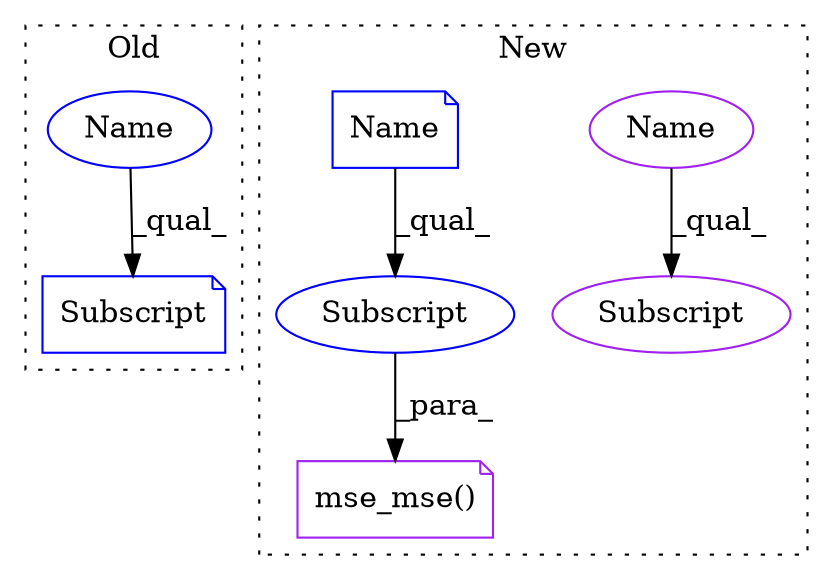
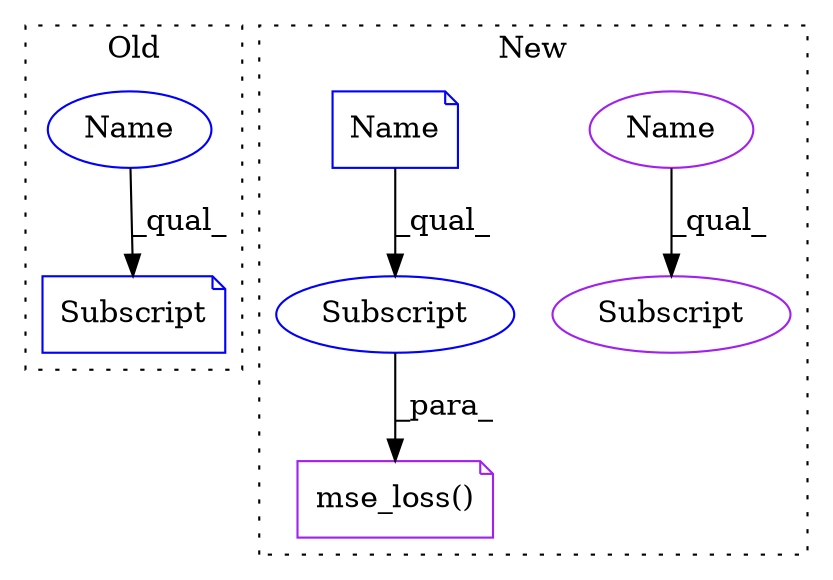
node "mse_mse()": label "mse_mse()" -> "mse_loss()"
